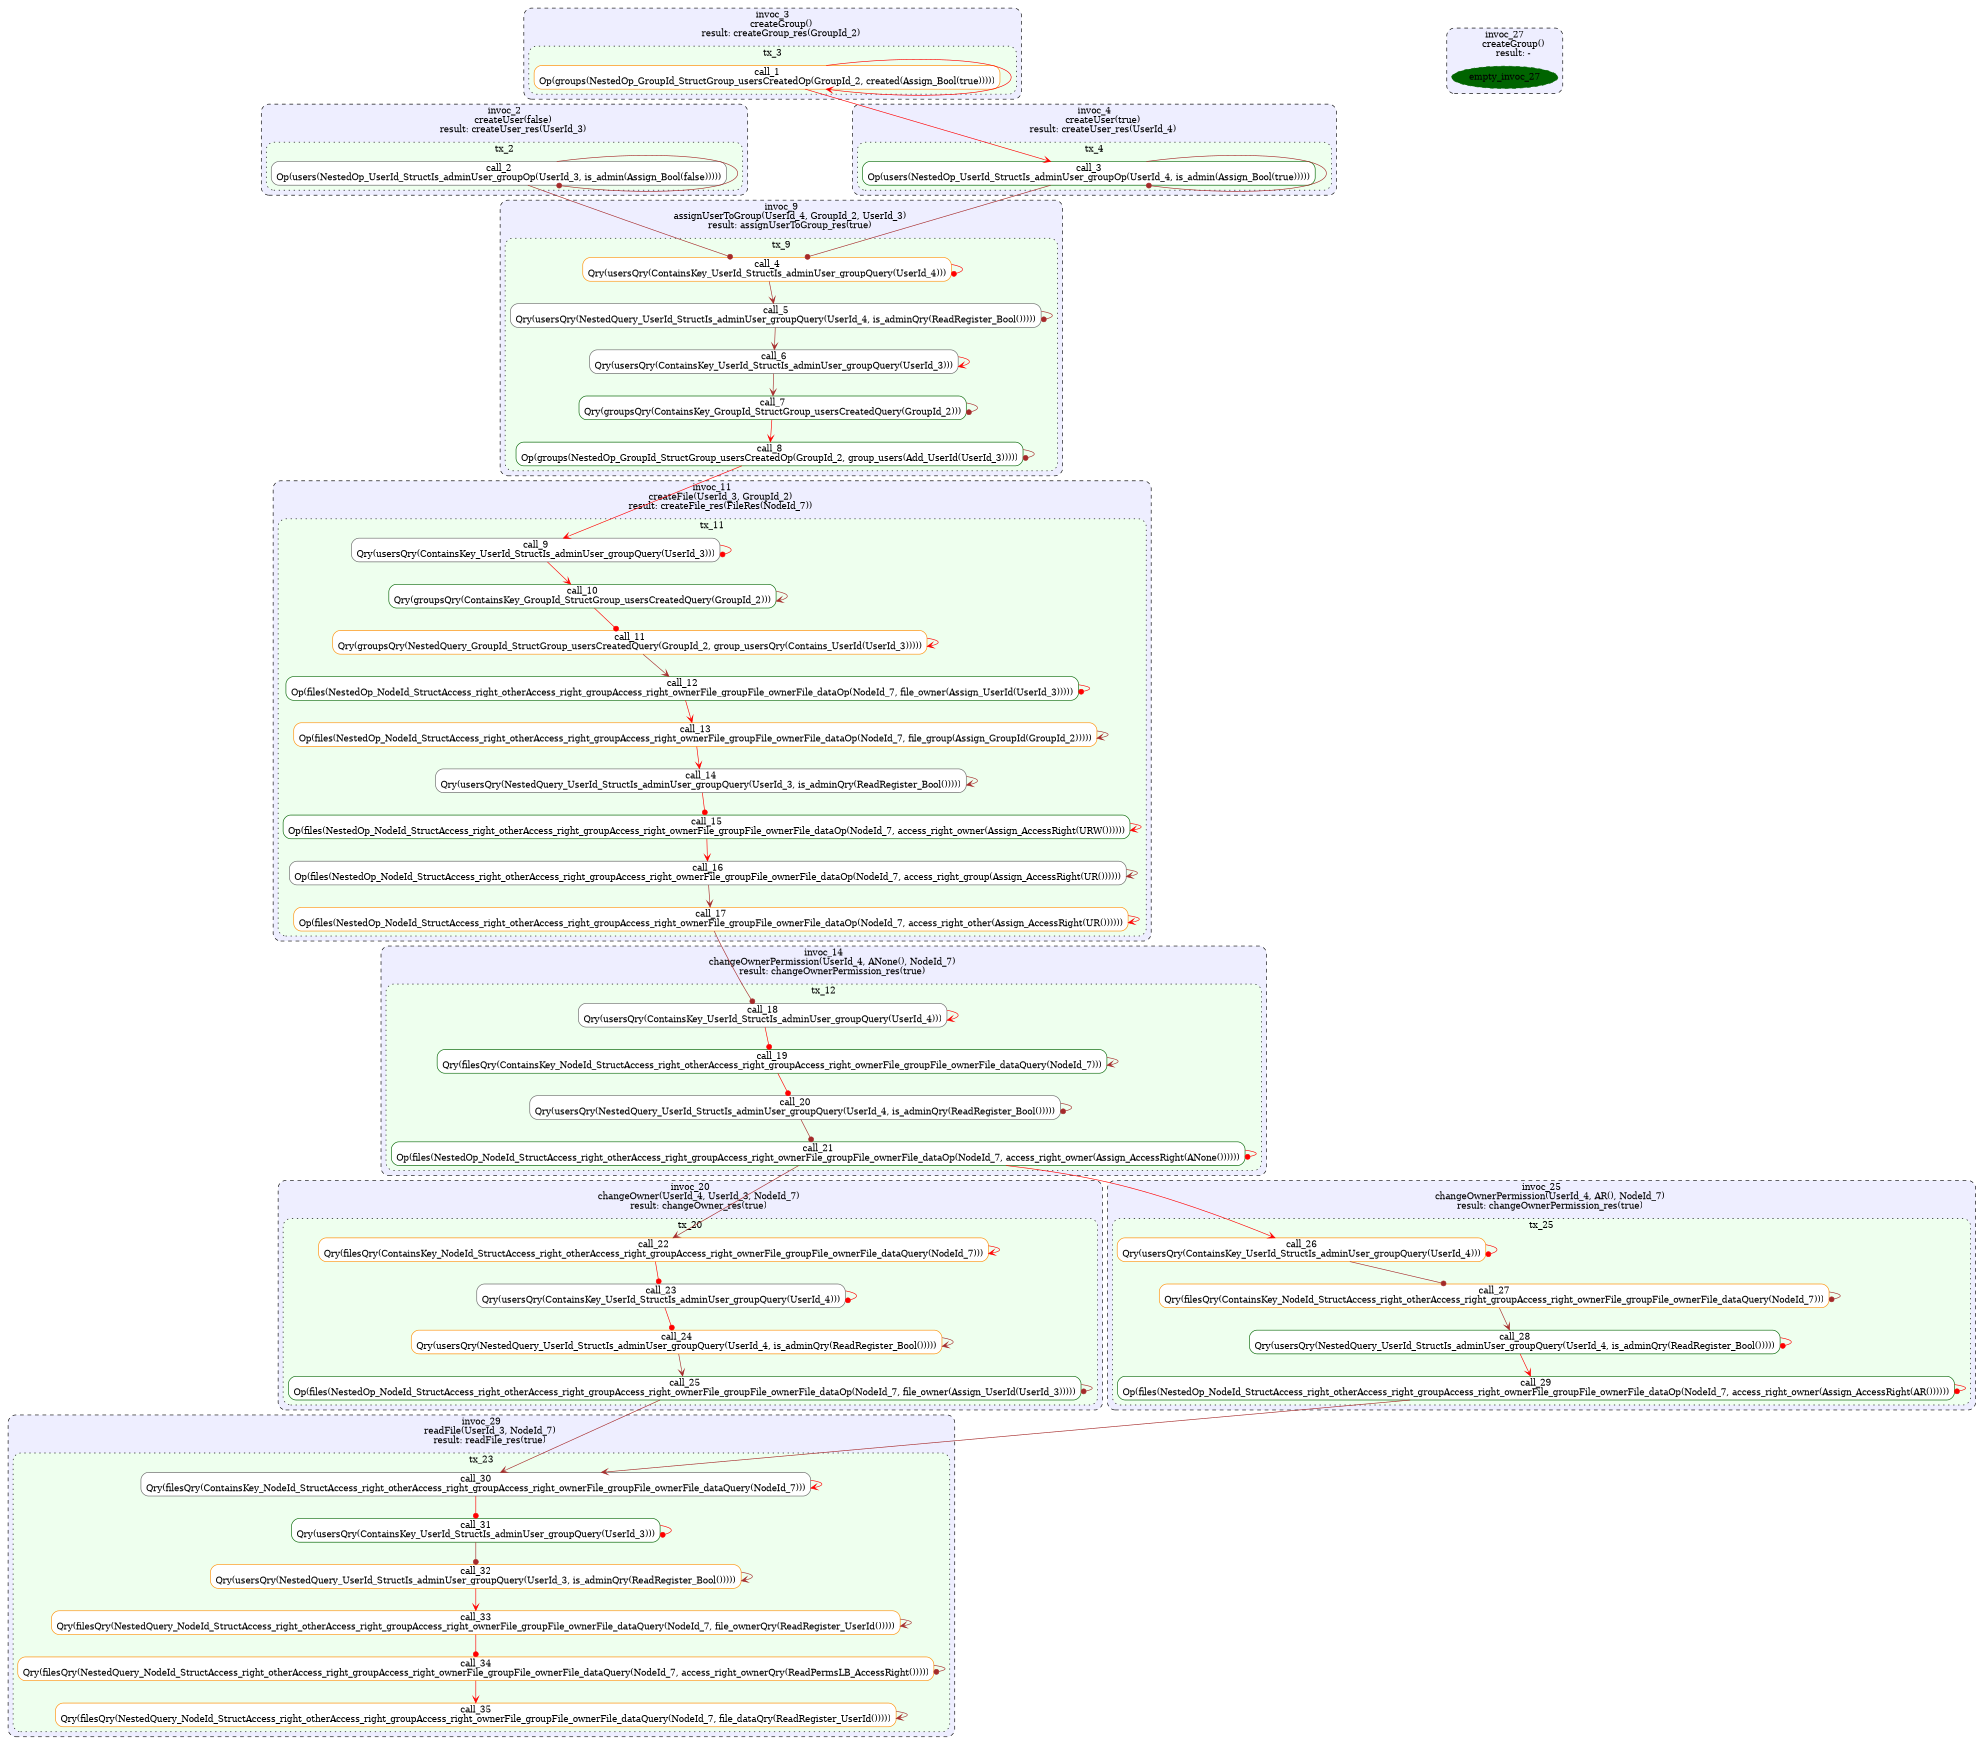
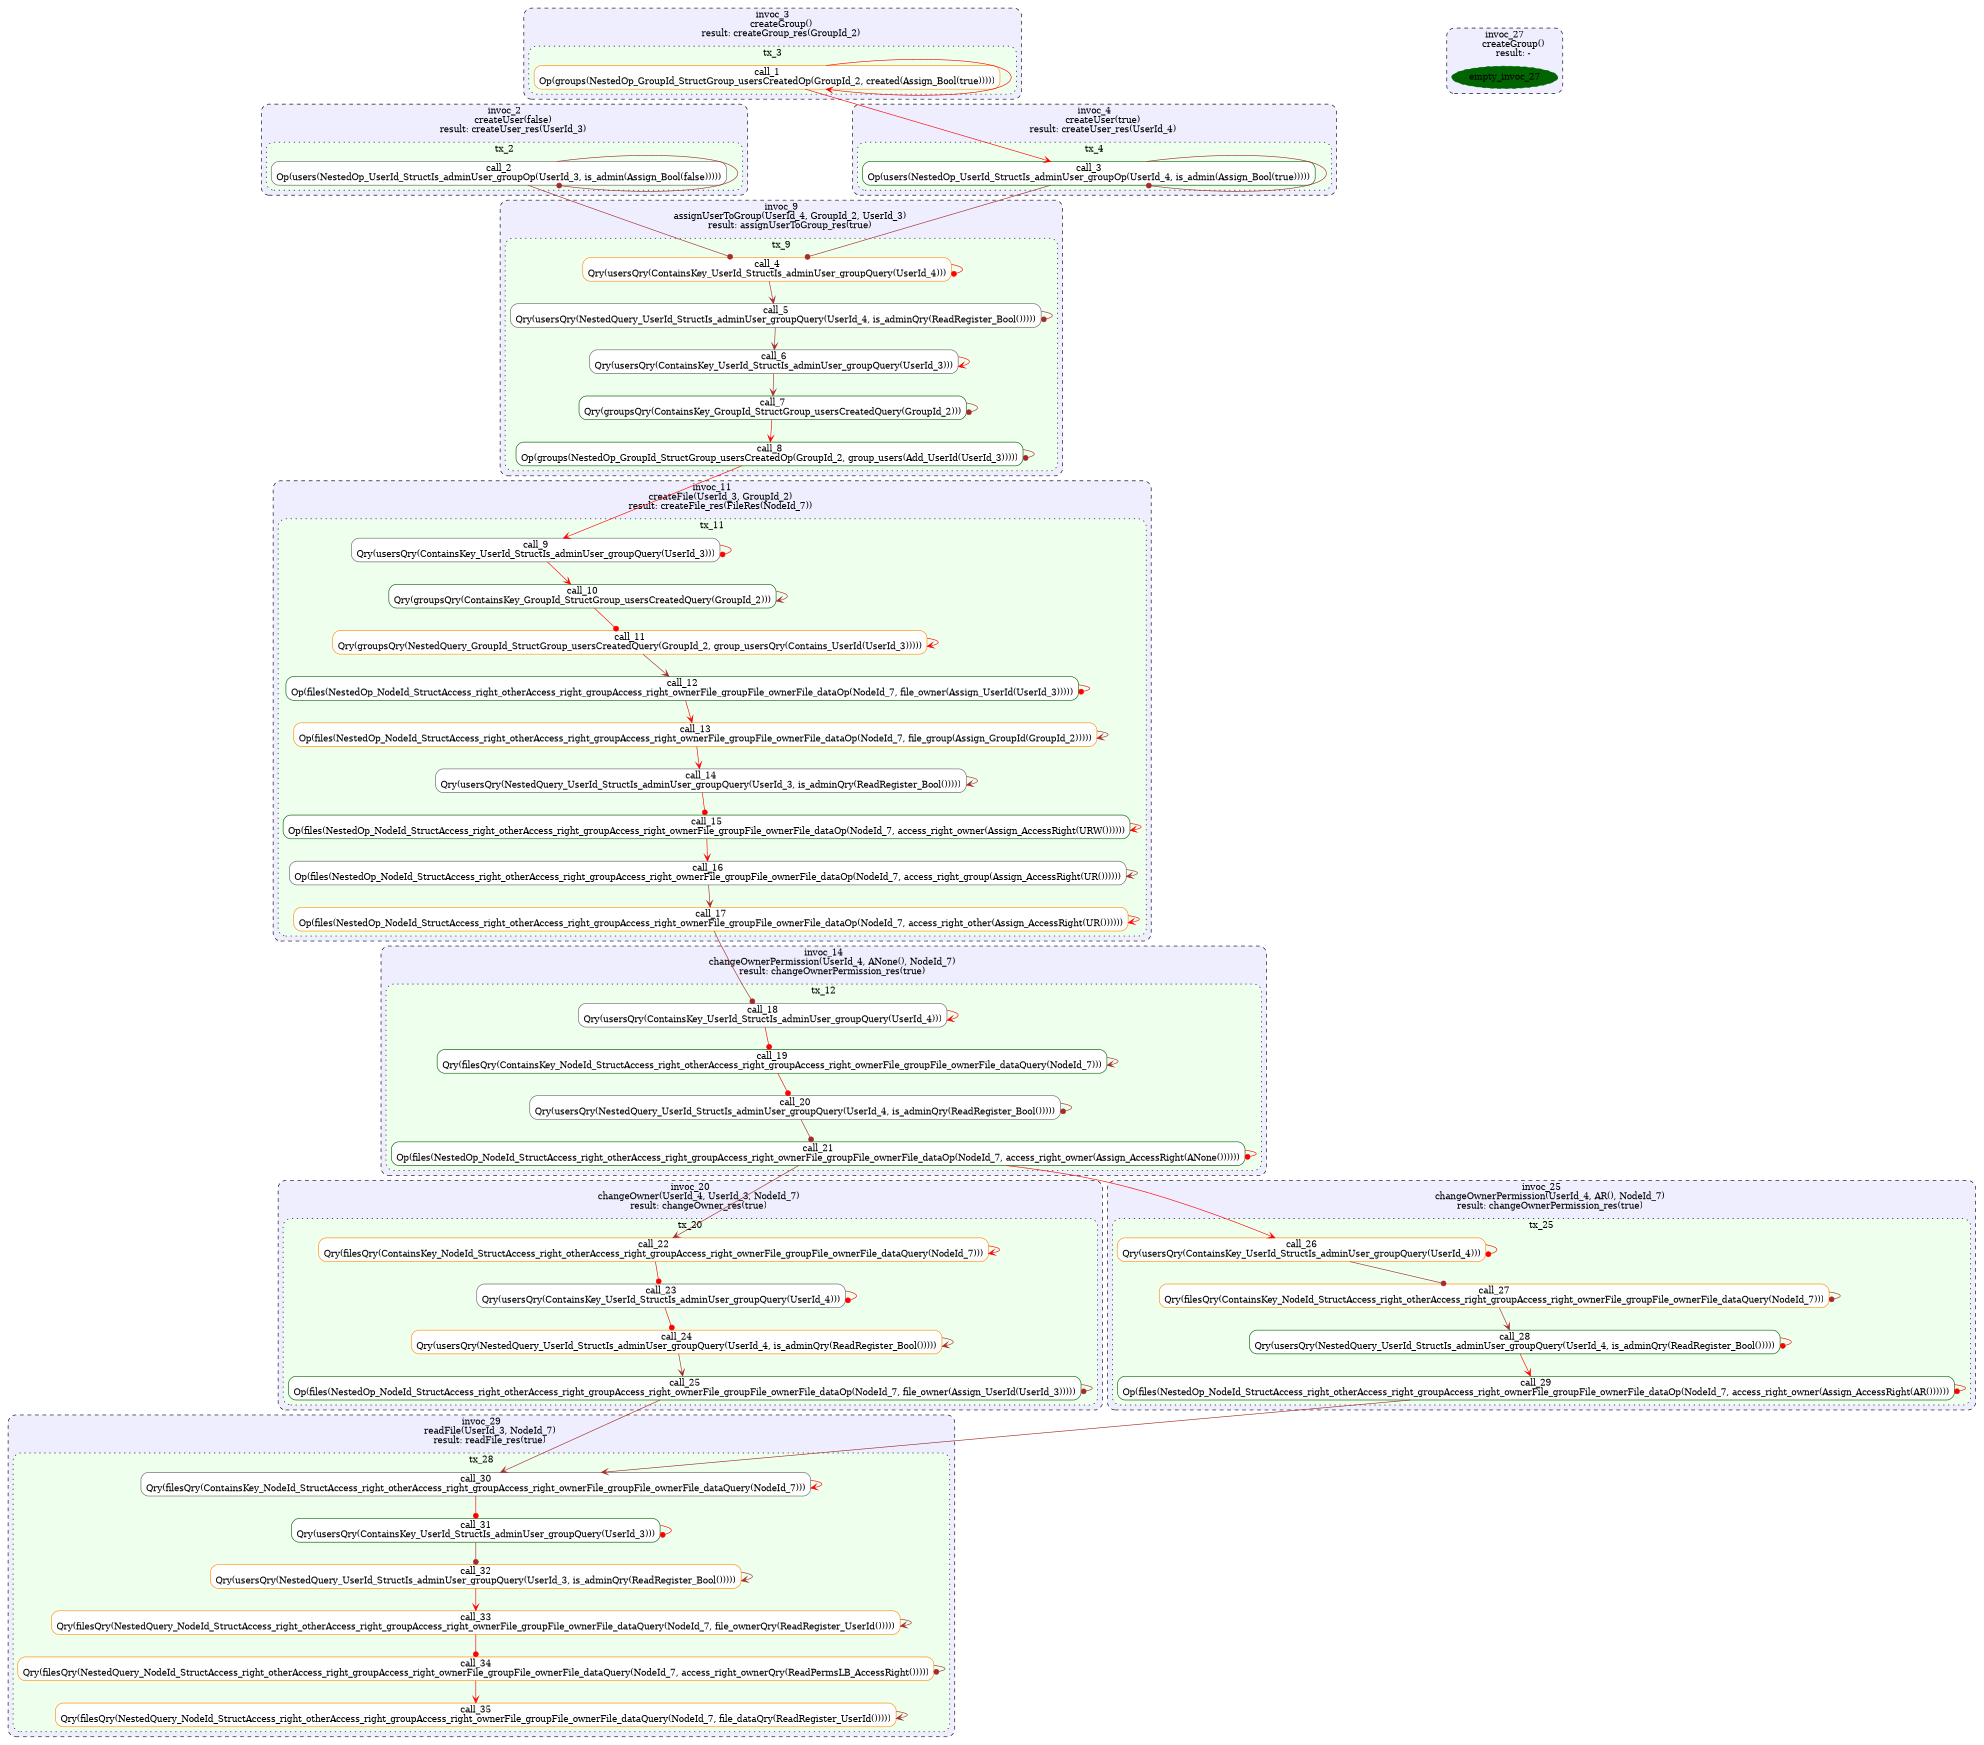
cluster "tx_23": label "tx_23" -> "tx_28"
